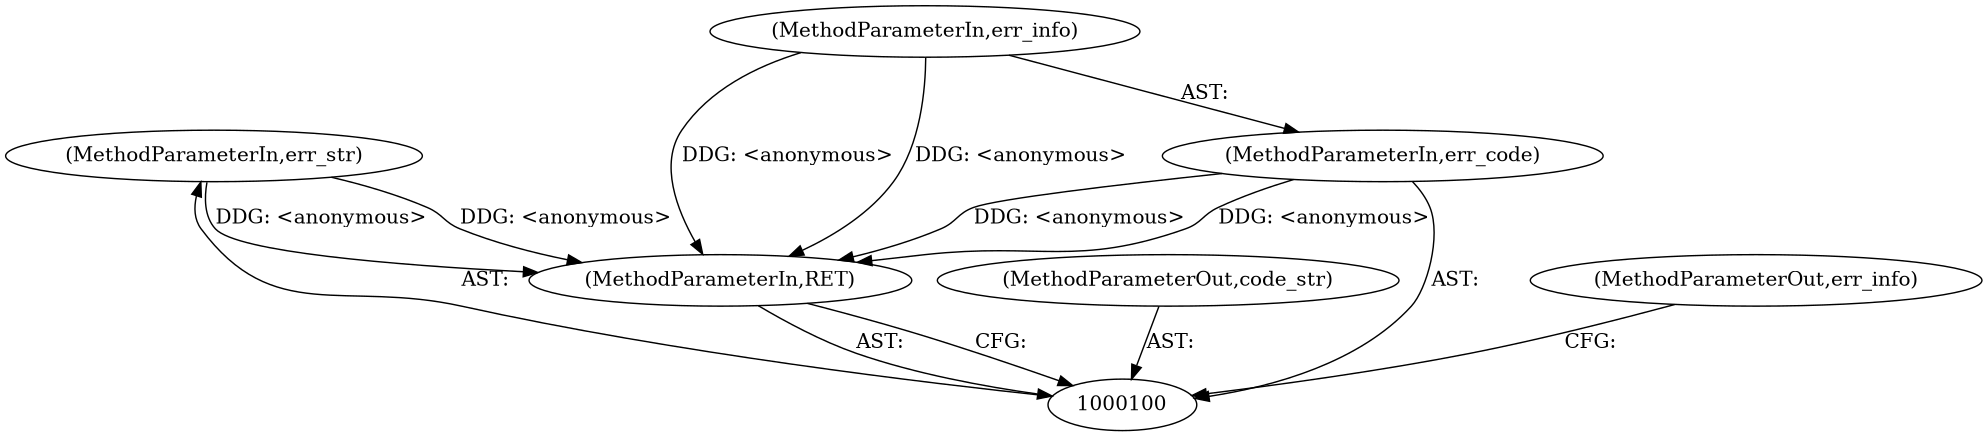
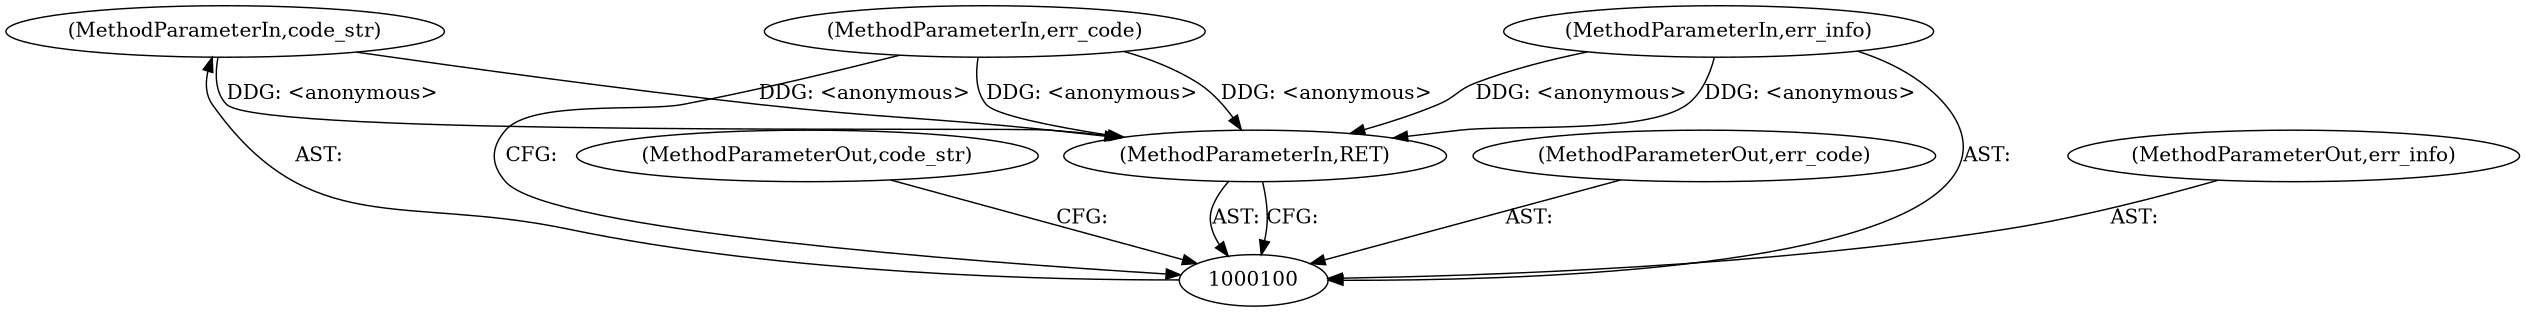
edge "(MethodParameterIn,err_info)" -> "(MethodParameterIn,err_code)": now "(MethodParameterIn,err_info)" -> "1000100"
node "(MethodParameterIn,err_str)": label "(MethodParameterIn,err_str)" -> "(MethodParameterIn,code_str)"
node "(MethodParameterOut,err_code)": added
edge "(MethodParameterIn,err_code)" -> "1000100": label "AST: " -> "CFG: "
edge "(MethodParameterOut,code_str)" -> "1000100": label "AST: " -> "CFG: "
edge "(MethodParameterOut,err_info)" -> "1000100": label "CFG: " -> "AST: "
